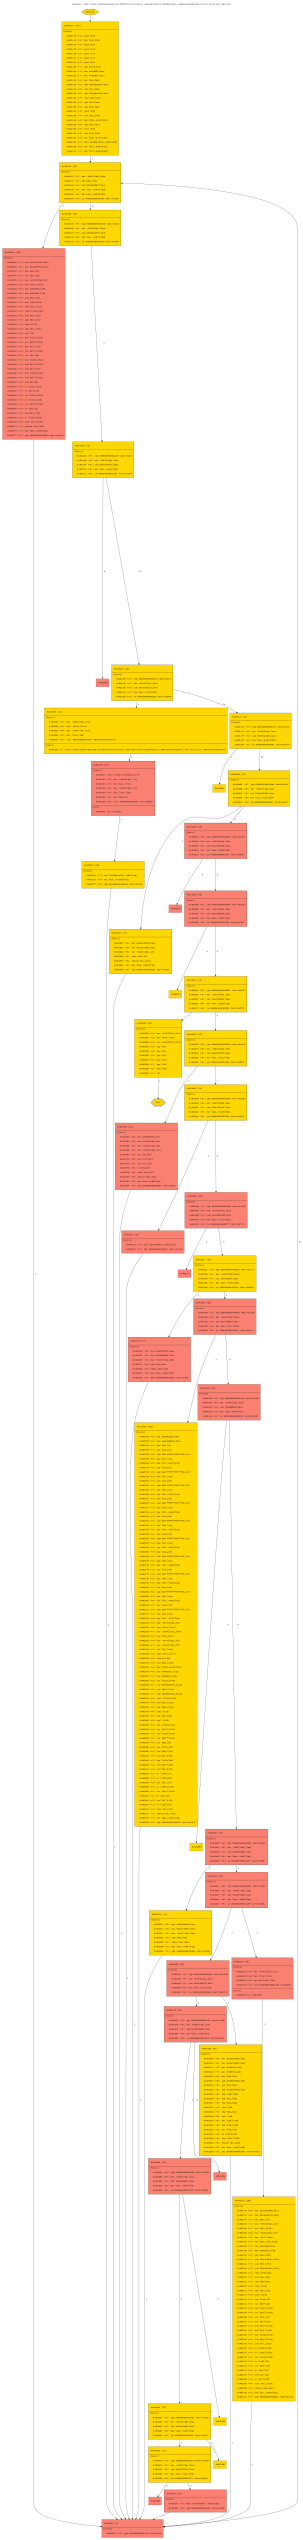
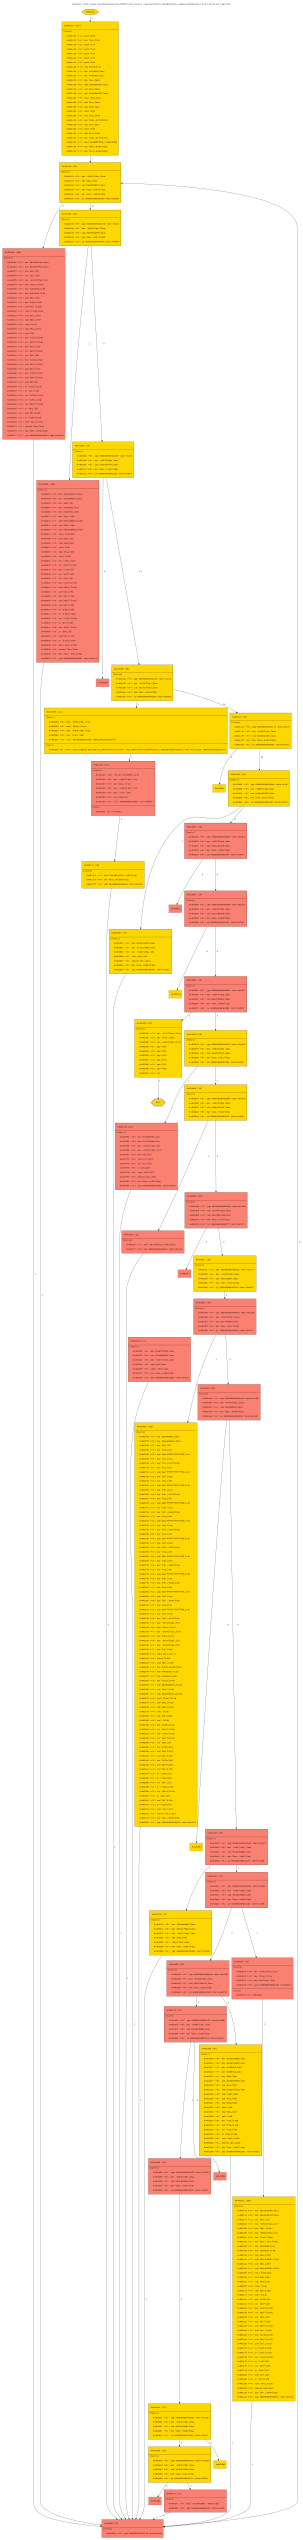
node "0x402458 [144]": added
node "0x401d5c [28]": fillcolor gold -> salmon
edge "0x401dcc [28]" -> "0x402224 [27]": removed, label "1"
node "0x40243b": removed
